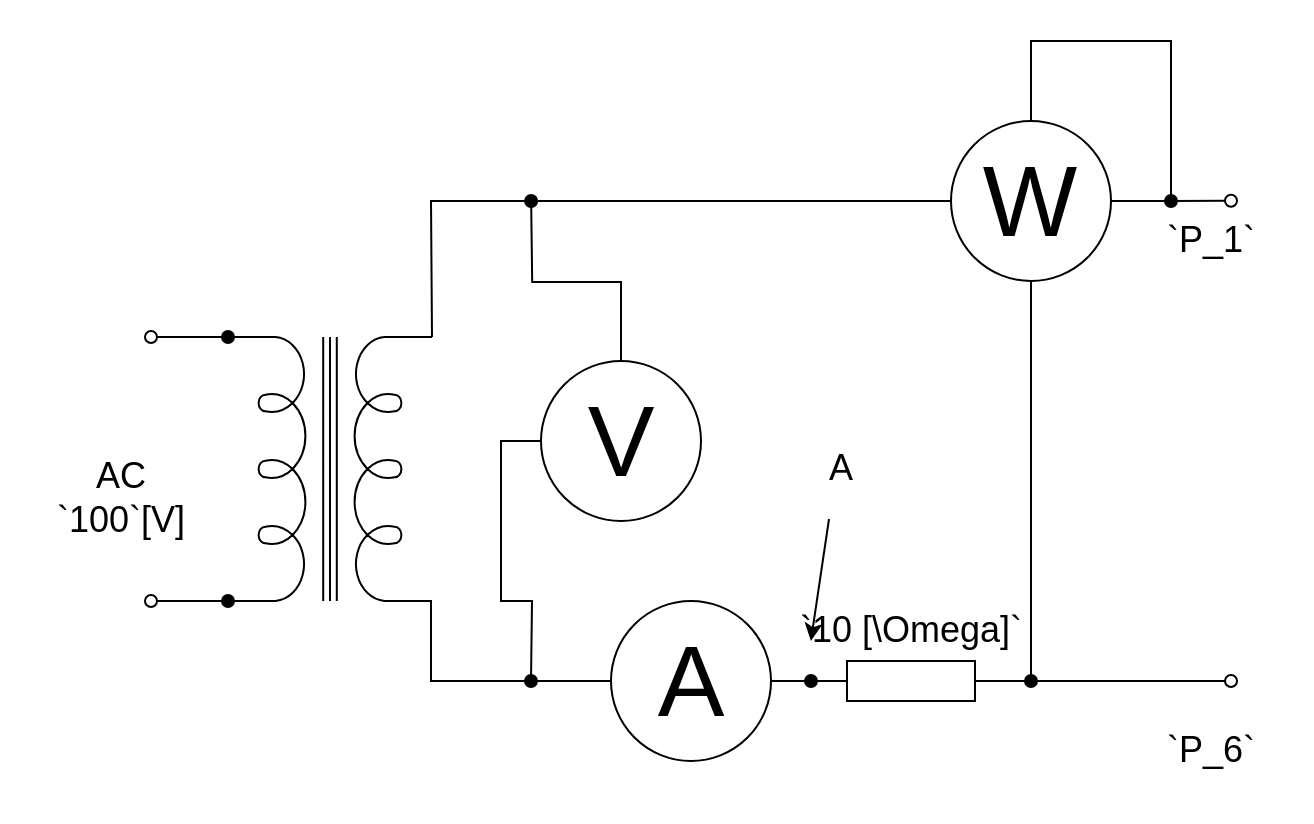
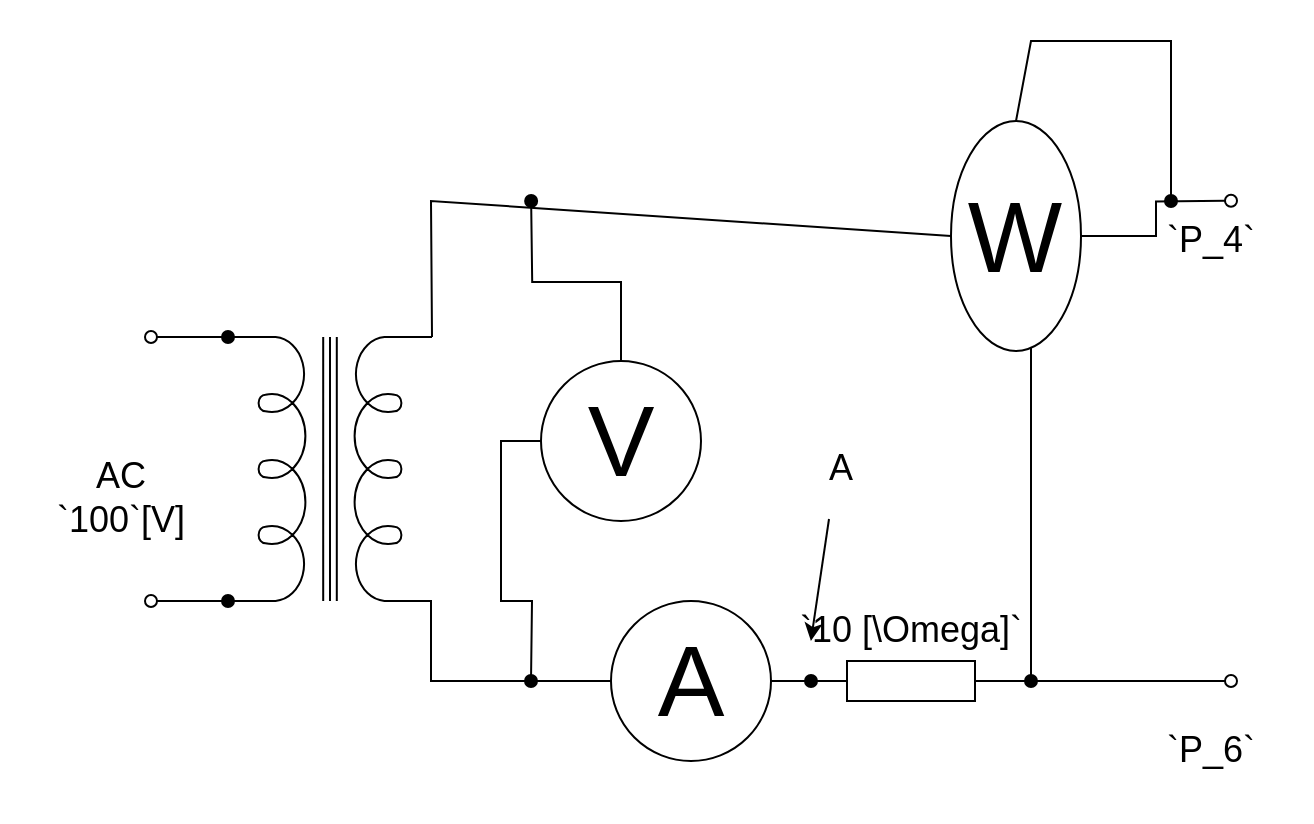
node "W": size 160x160 -> 130x230
node "`P_1`": label "`P_1`" -> "`P_4`"
